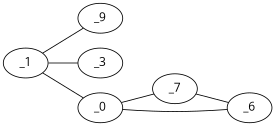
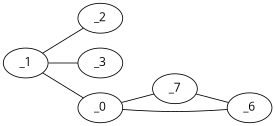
node "_9": label "_9" -> "_2"
